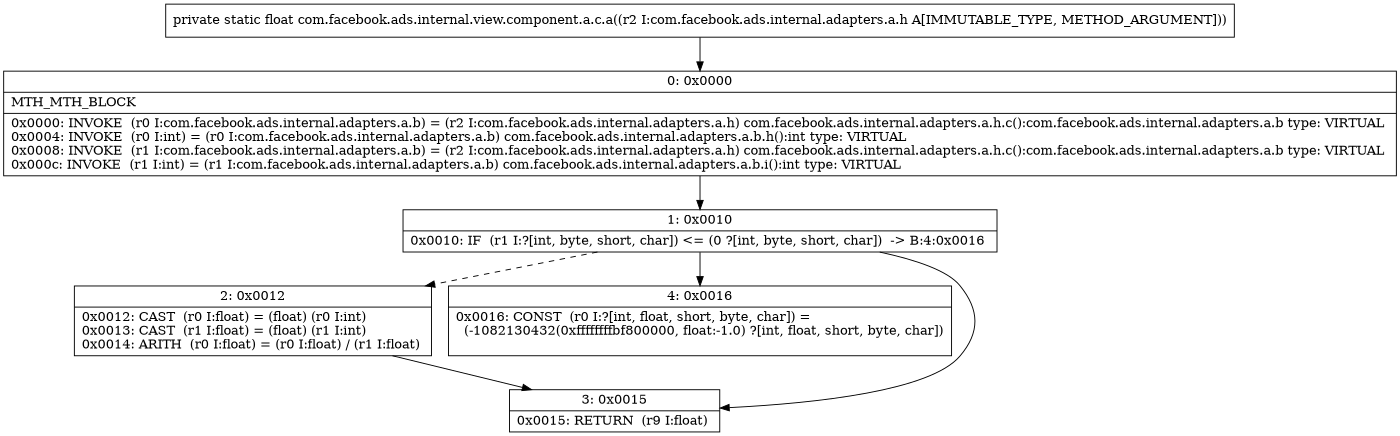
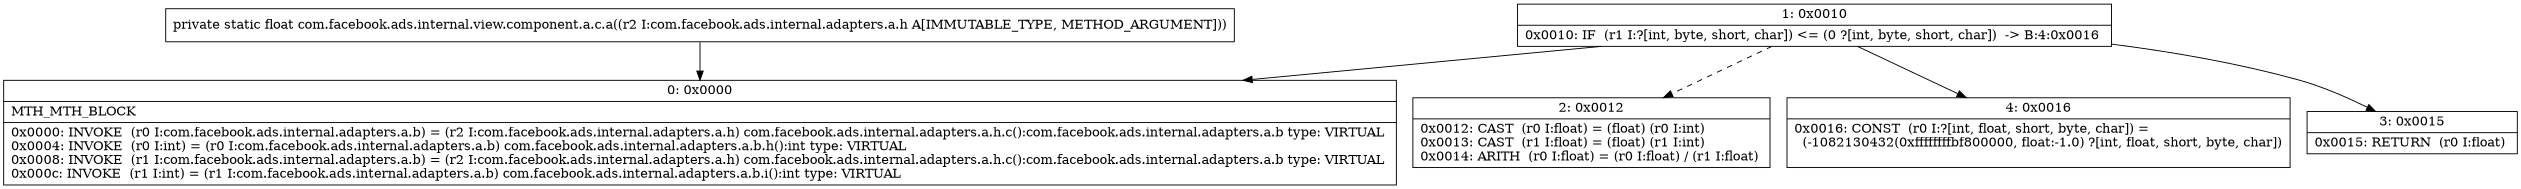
edge "0: 0x0000" -> "1: 0x0010": reversed
edge "2: 0x0012" -> "3: 0x0015": removed
node "3: 0x0015": text "0x0015: RETURN  (r9 I:float)" -> "0x0015: RETURN  (r0 I:float)"
